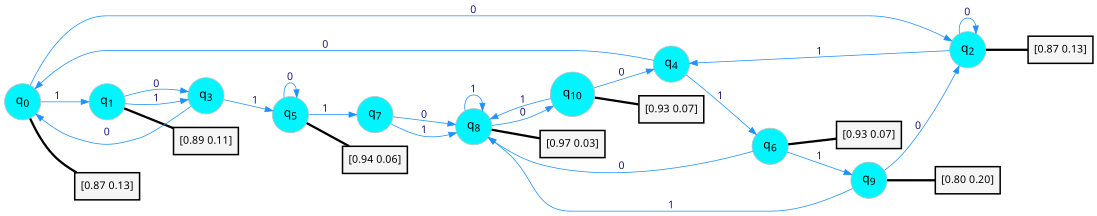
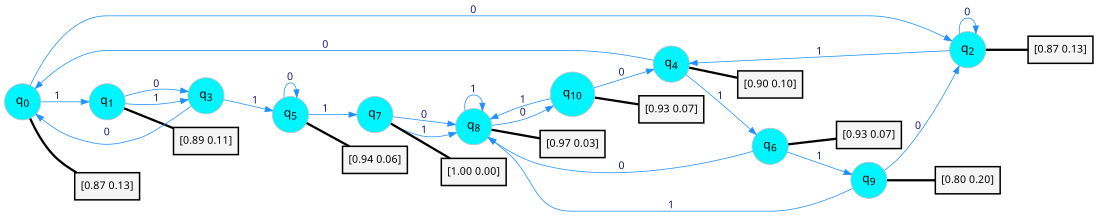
node "[0.90 0.10]": added
node "[1.00 0.00]": added
